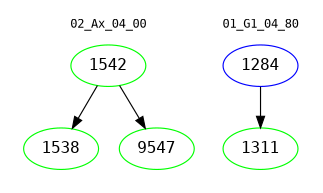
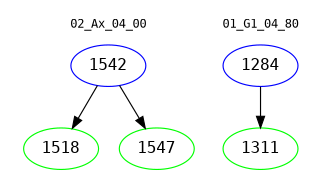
node "1542": color green -> blue
node "1538": label "1538" -> "1518"
node "9547": label "9547" -> "1547"
